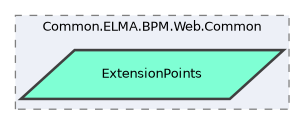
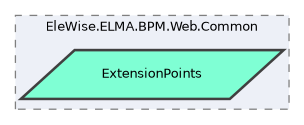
cluster "Common.ELMA.BPM.Web.Common": label "Common.ELMA.BPM.Web.Common" -> "EleWise.ELMA.BPM.Web.Common"
